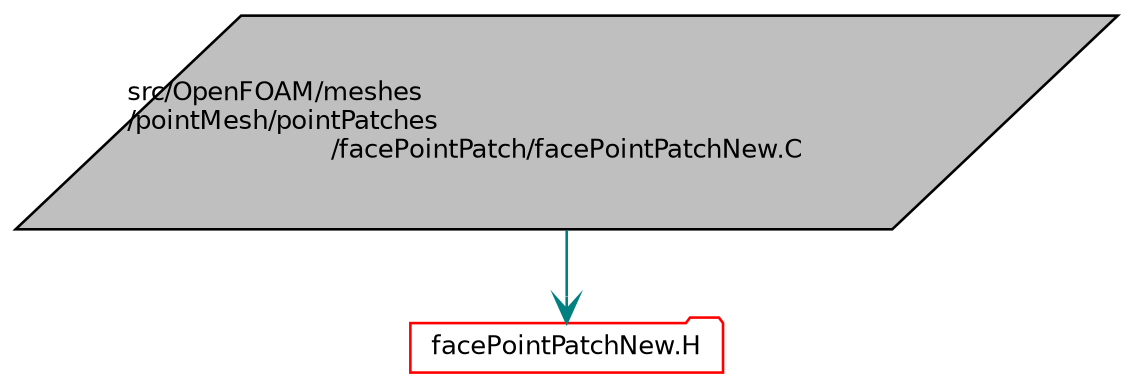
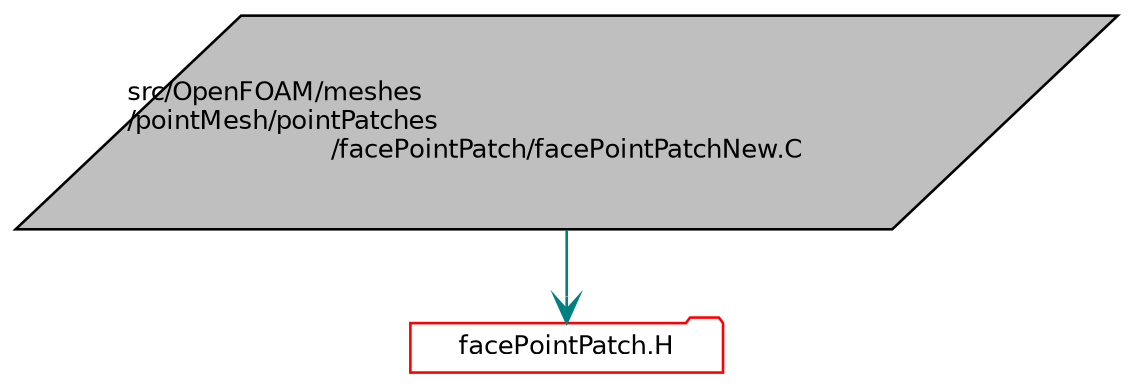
node "facePointPatchNew.H": label "facePointPatchNew.H" -> "facePointPatch.H"
